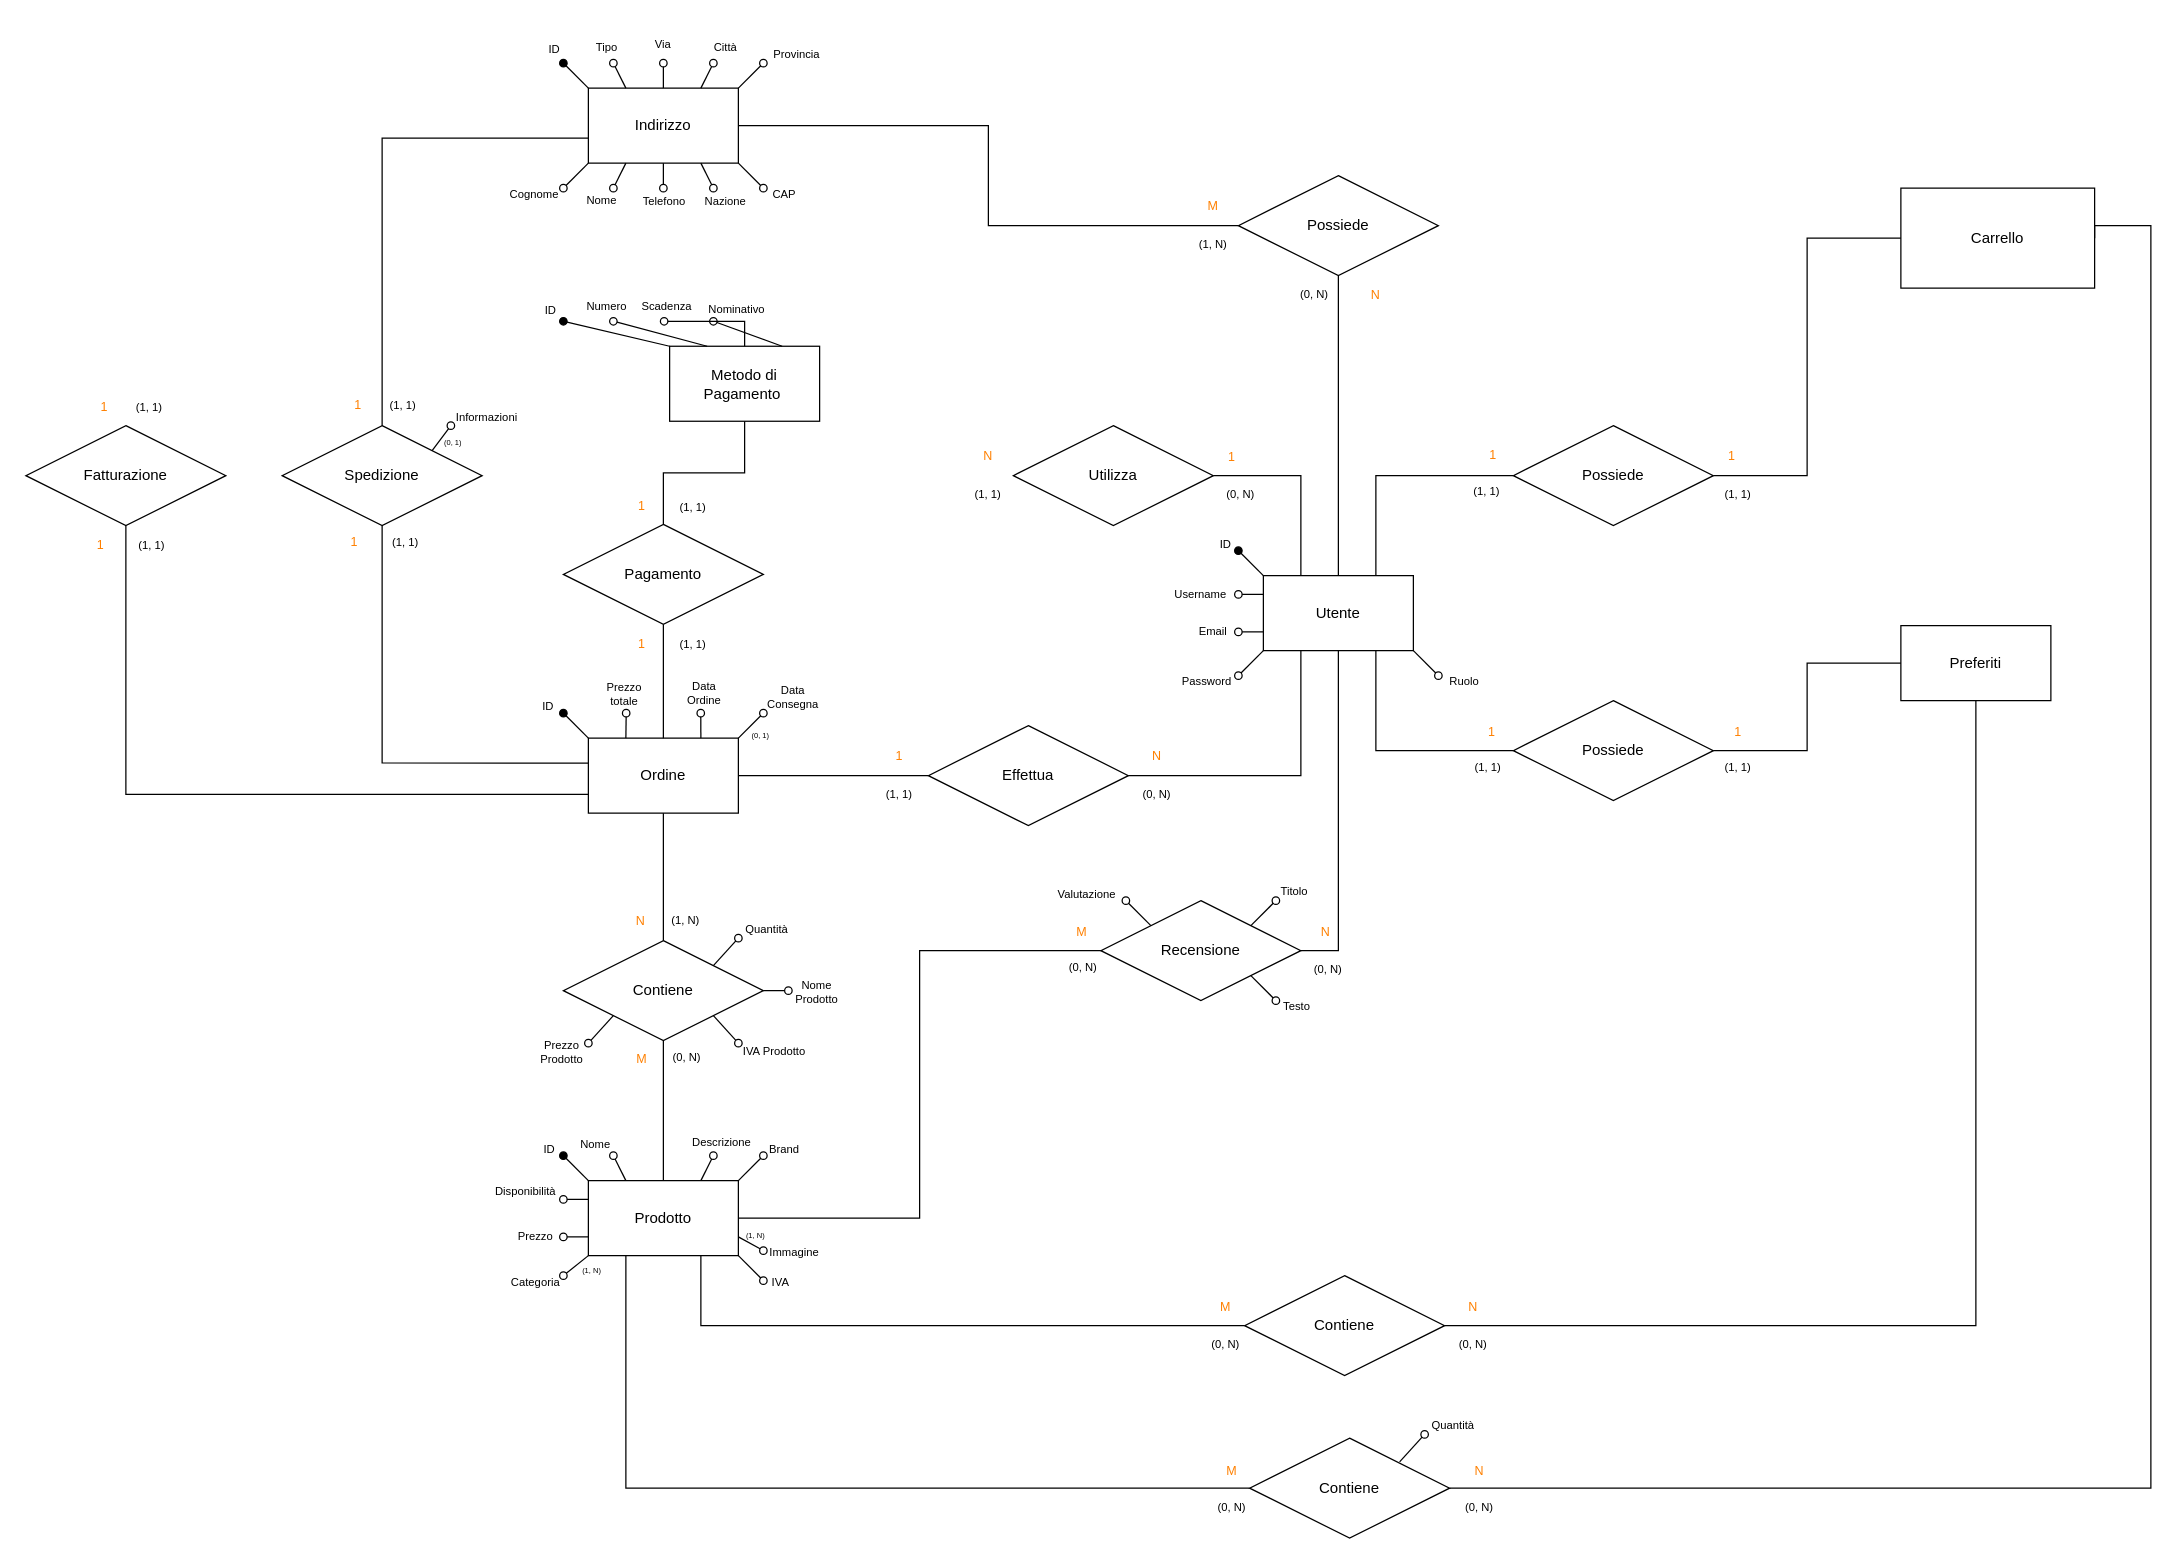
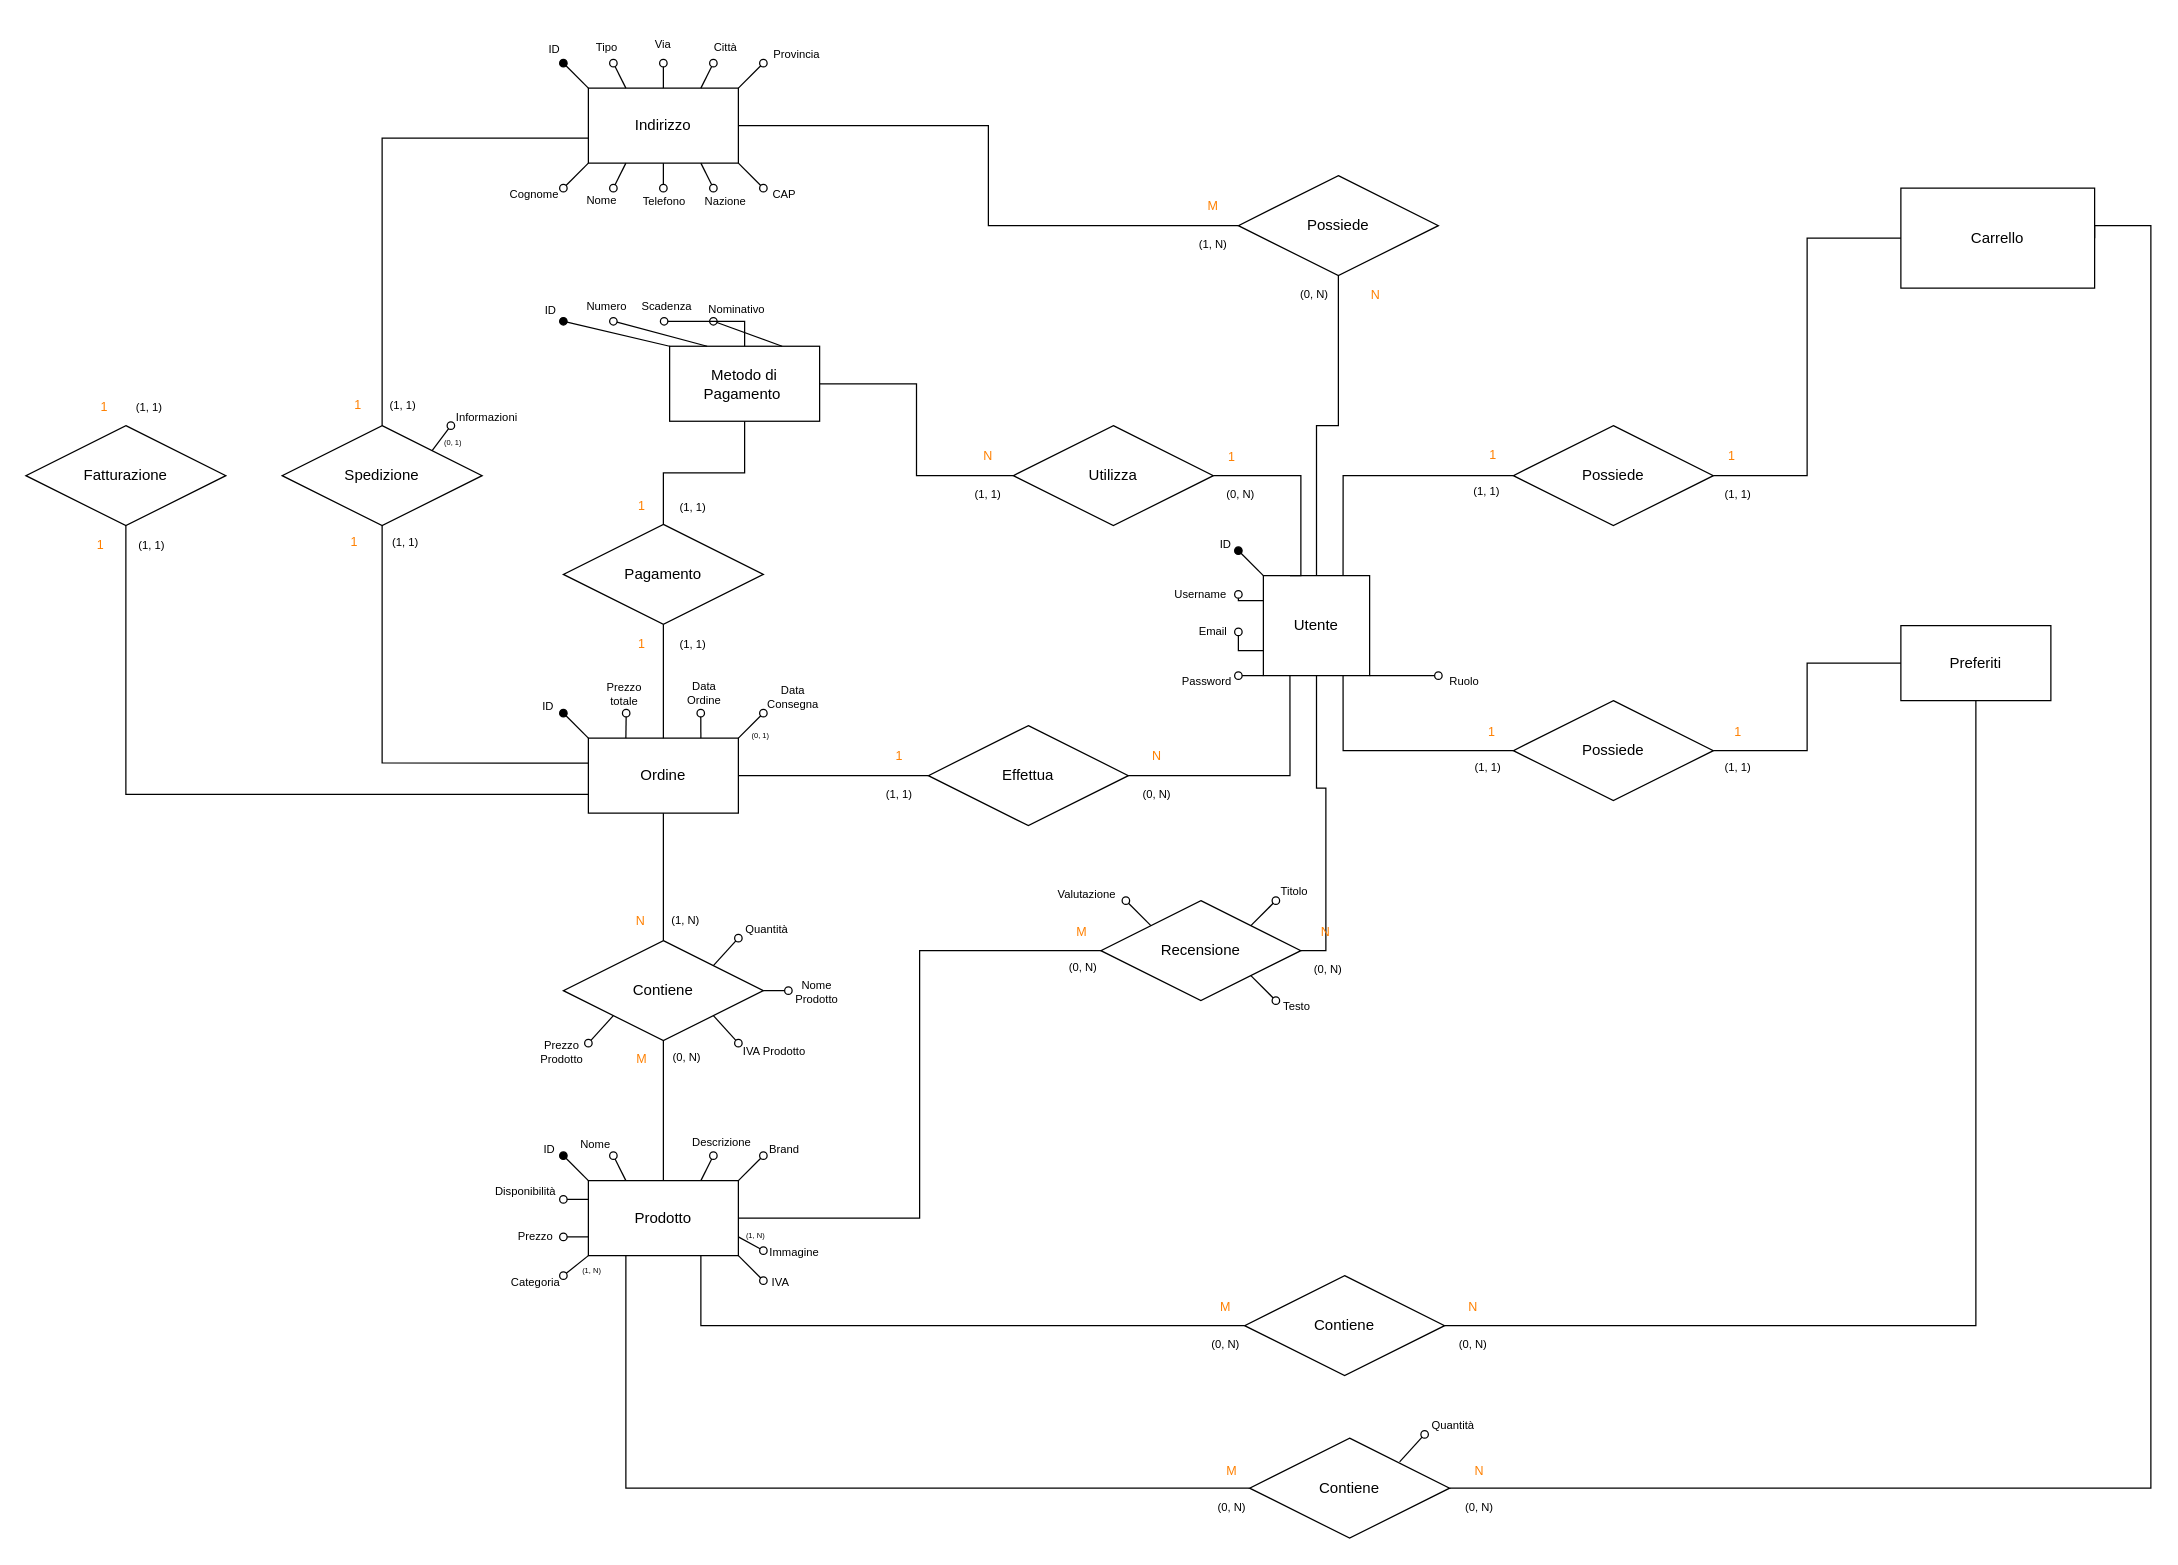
edge "Metodo di Pagamento" -- "Utilizza": added
node "Utente": size 150x75 -> 106x100
